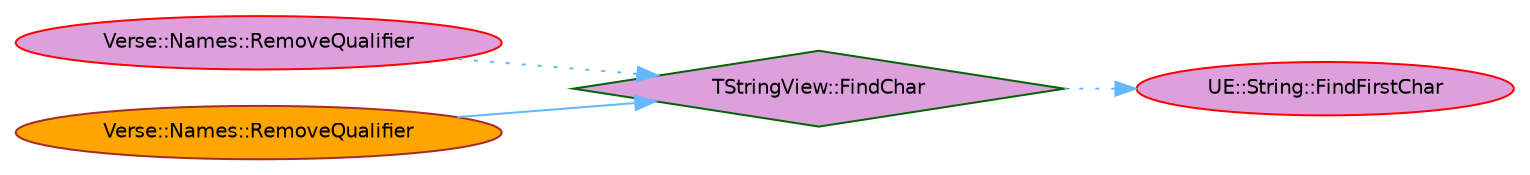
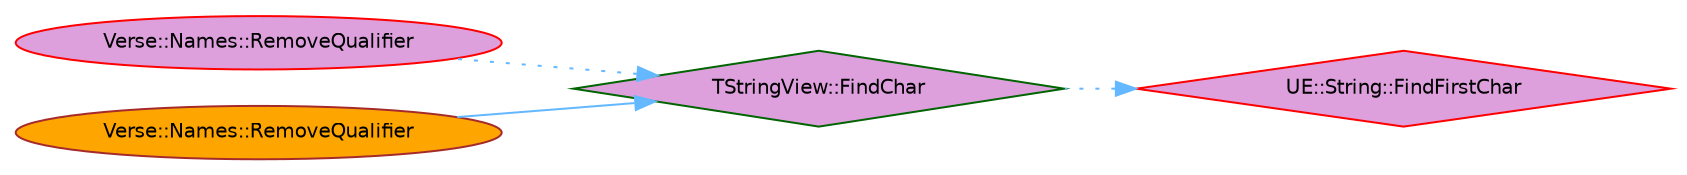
node "UE::String::FindFirstChar": shape ellipse -> diamond
